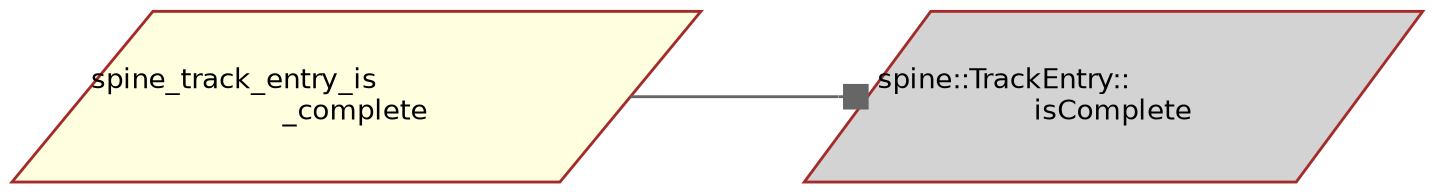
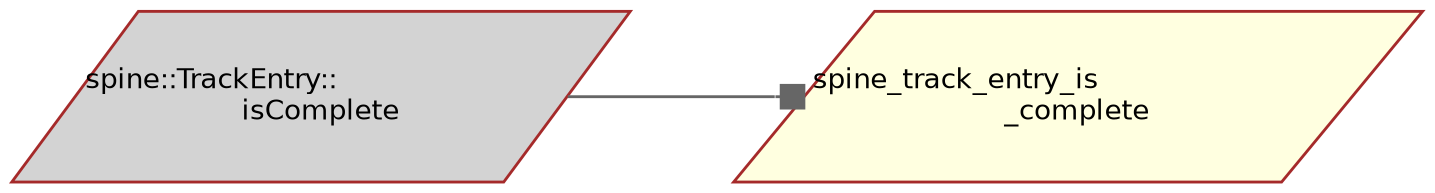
edge "spine_track_entry_is _complete" -> "spine::TrackEntry:: isComplete": reversed
